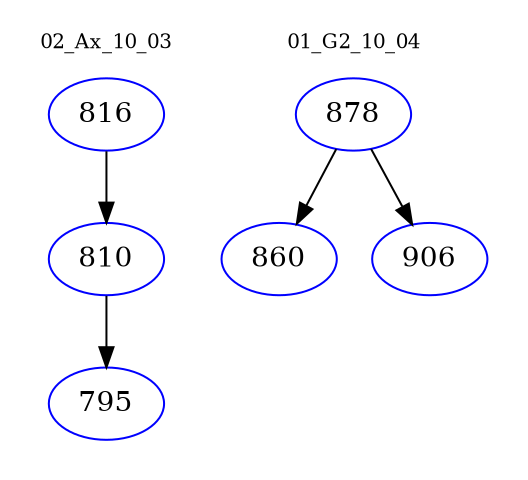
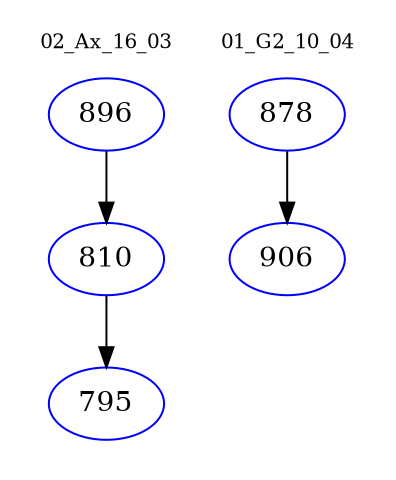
cluster "02_Ax_10_03": label "02_Ax_10_03" -> "02_Ax_16_03"
node "816": label "816" -> "896"
node "860": removed
